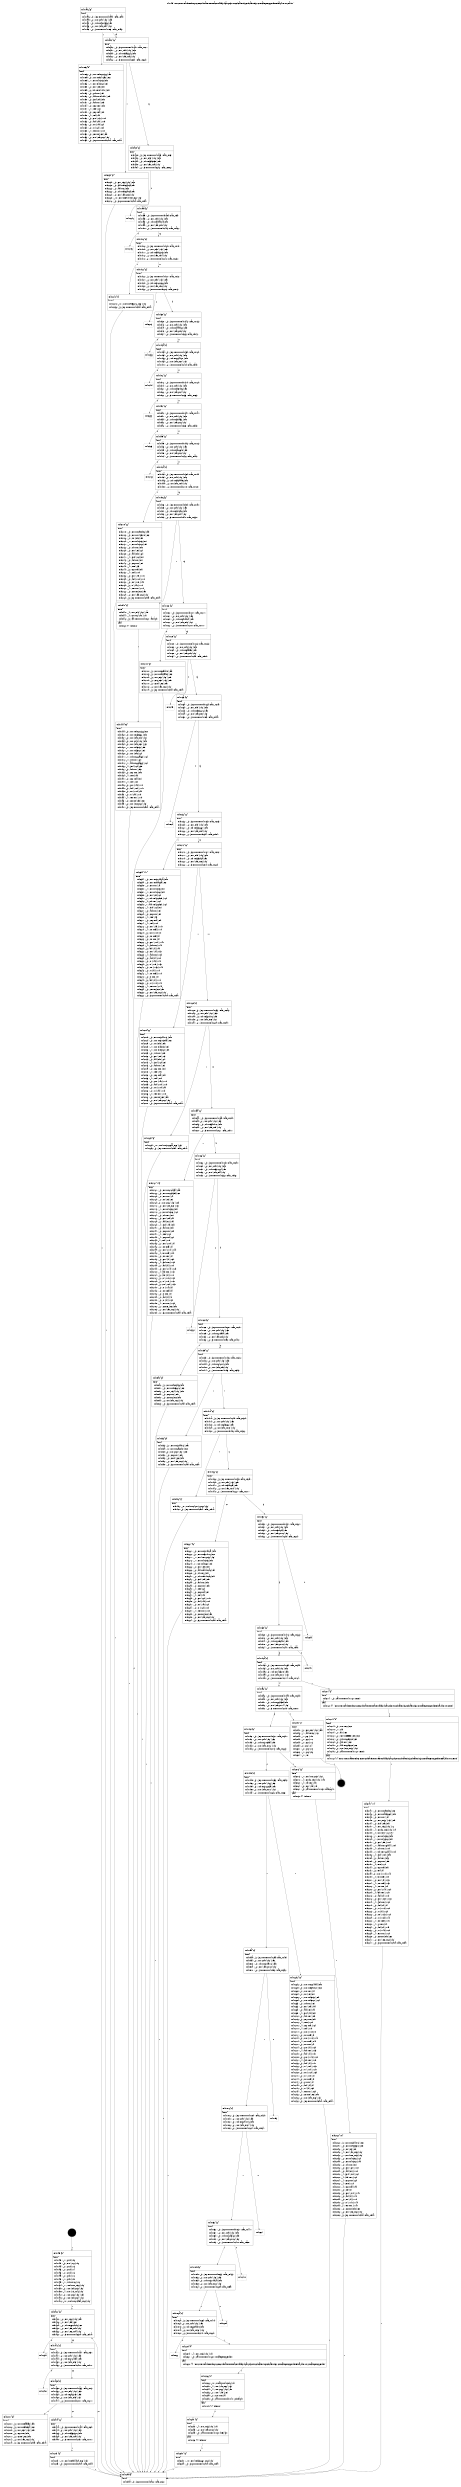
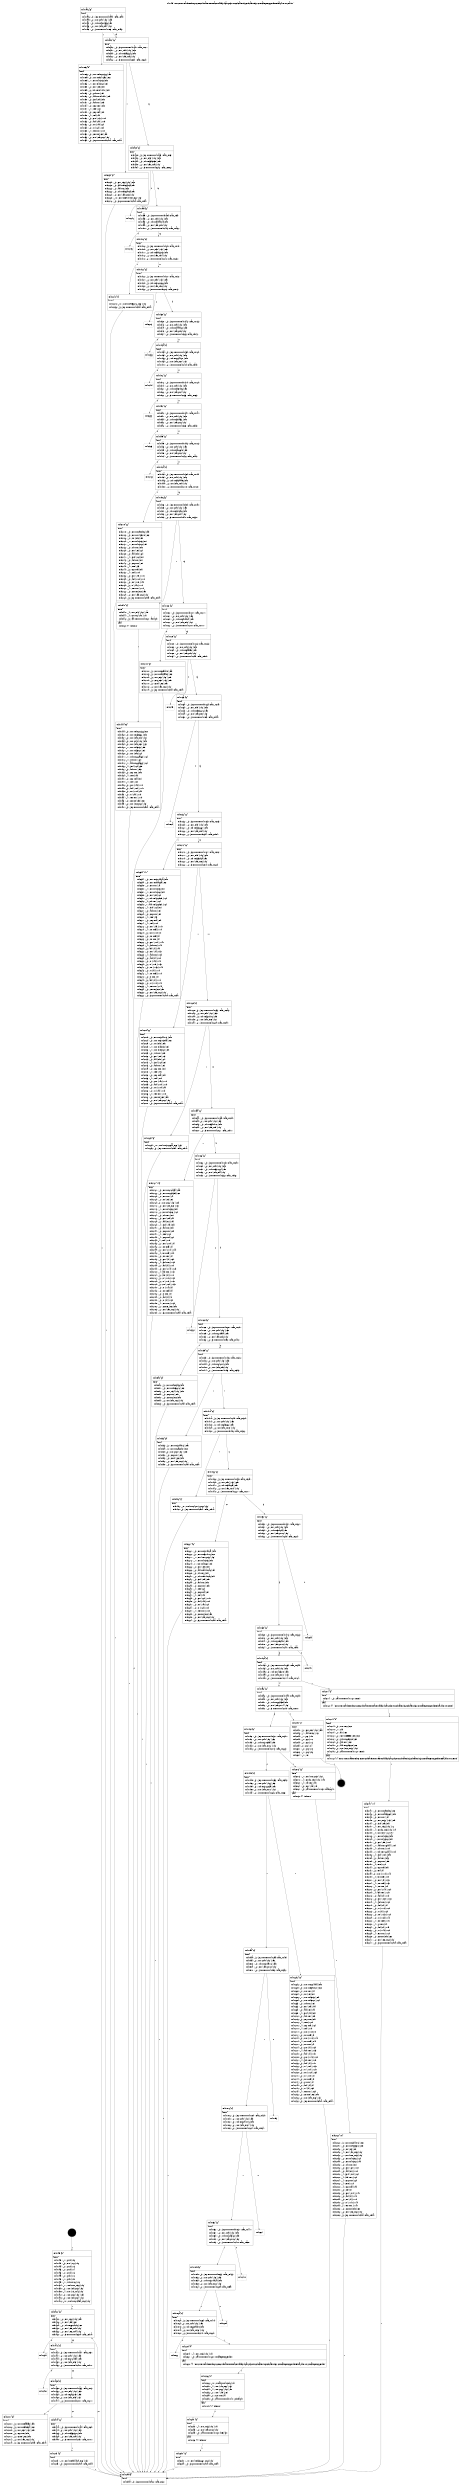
edge "0x401ace [28]" -> "0x401aea [28]": added, label "18"
